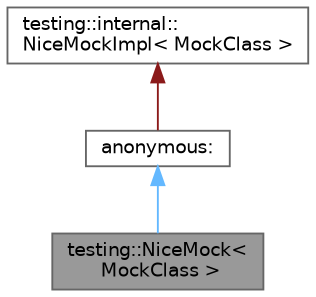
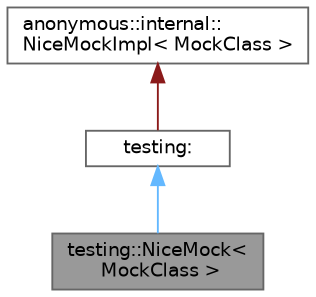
node "testing::internal:: NiceMockImpl< MockClass >": label "testing::internal:: NiceMockImpl< MockClass >" -> "anonymous::internal:: NiceMockImpl< MockClass >"
node "anonymous:": label "anonymous:" -> "testing:"
